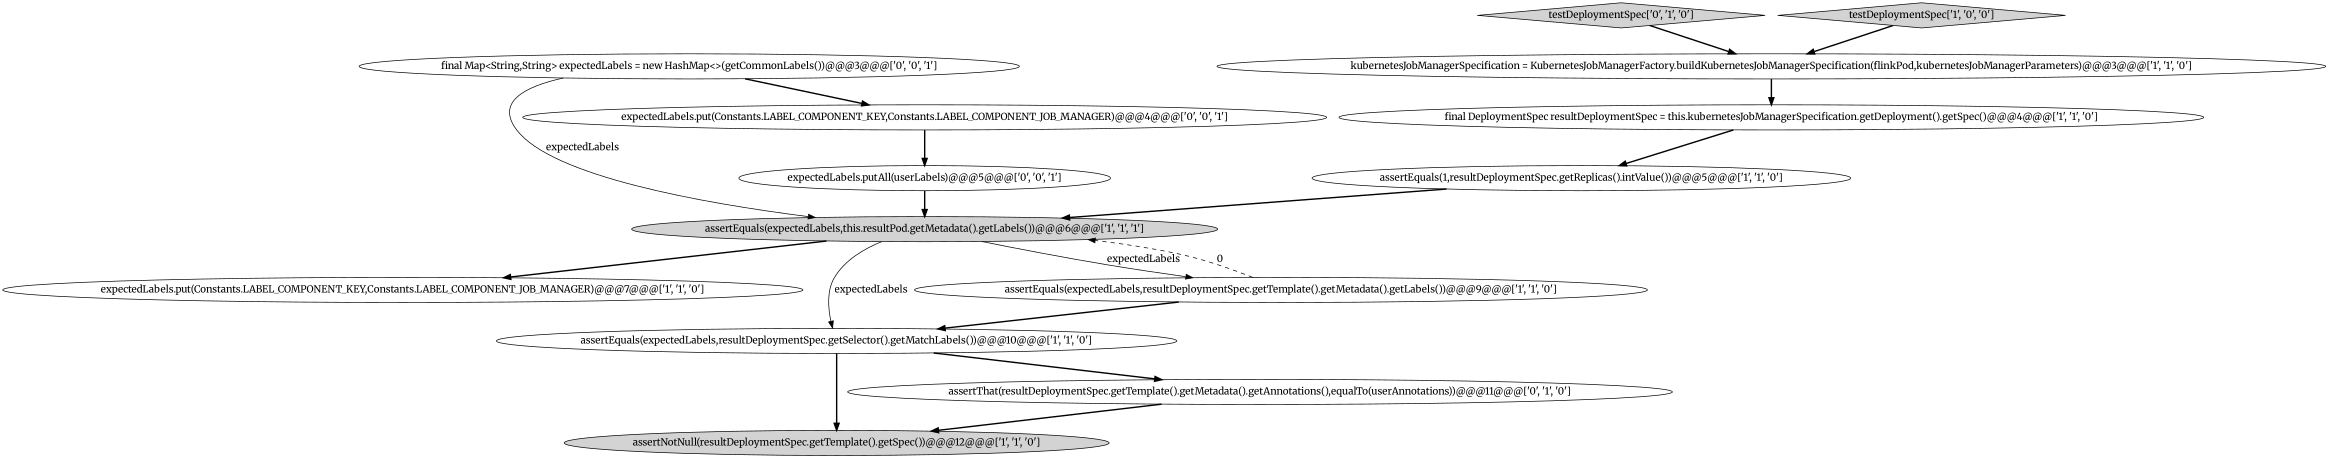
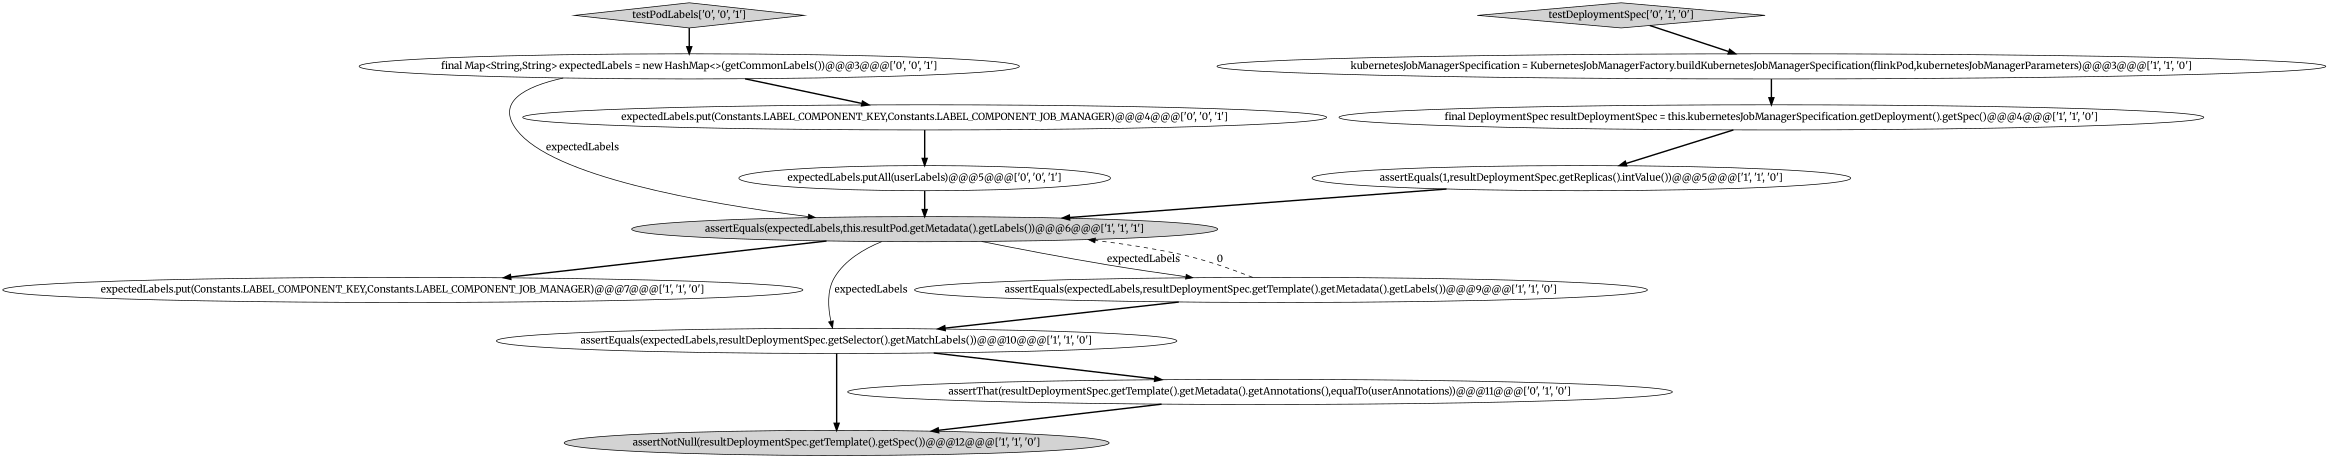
node "testPodLabels['0', '0', '1']": added
node "testDeploymentSpec['1', '0', '0']": removed
